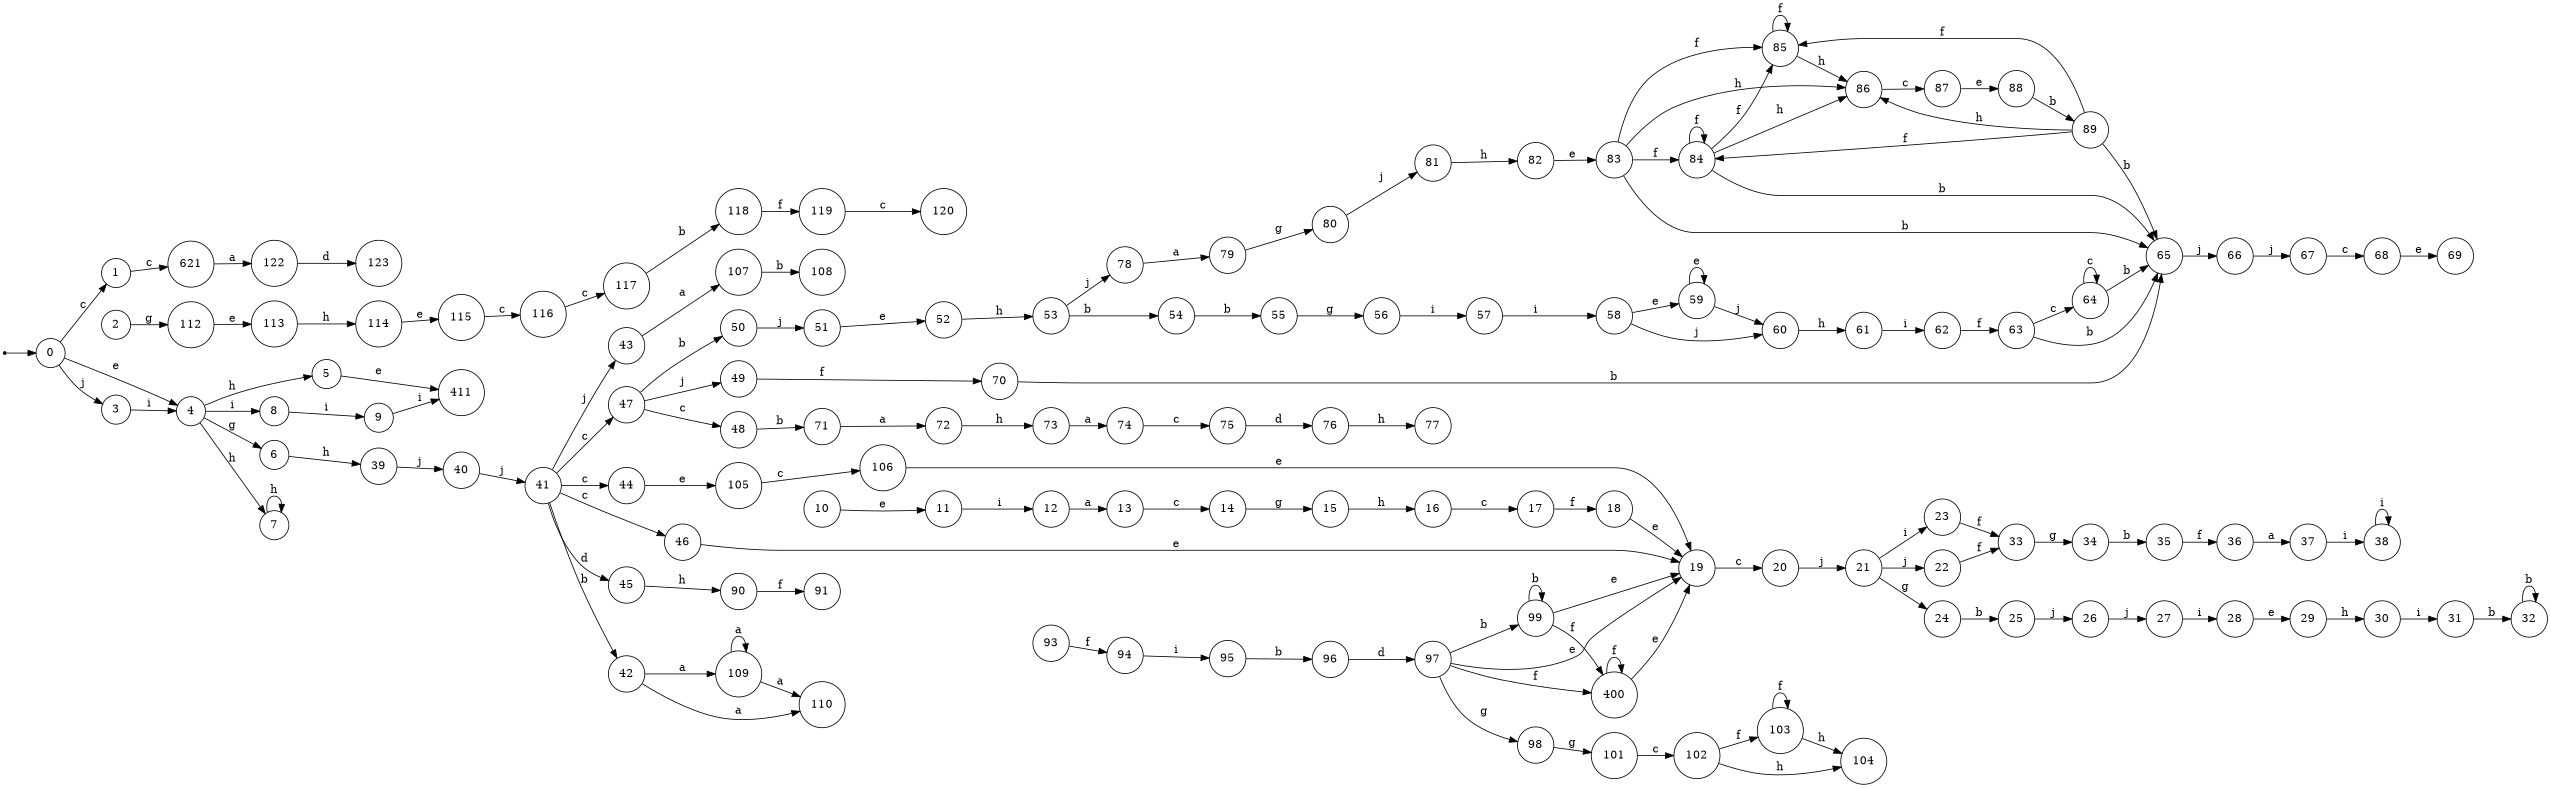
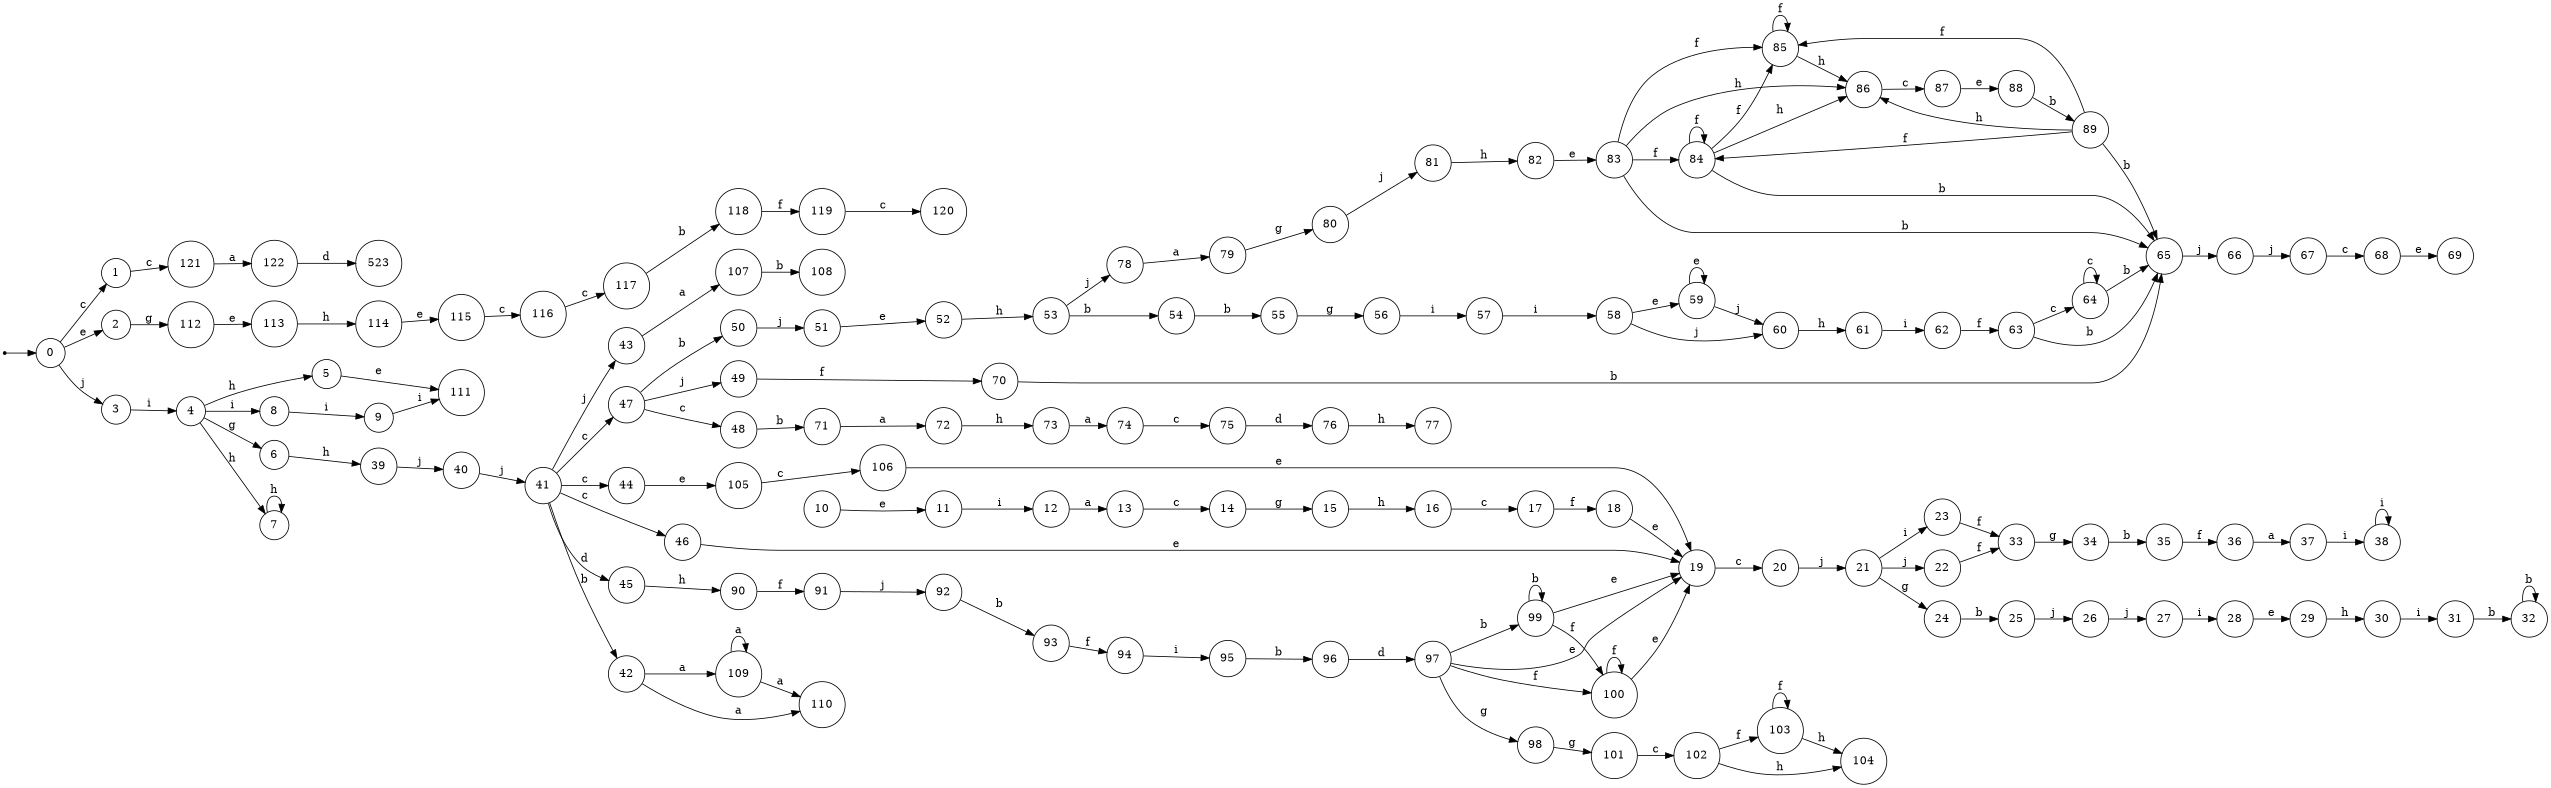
node "123": label "123" -> "523"
node "621": label "621" -> "121"
edge "0" -> "4": now "0" -> "2"
node "411": label "411" -> "111"
node "92": added
node "400": label "400" -> "100"
